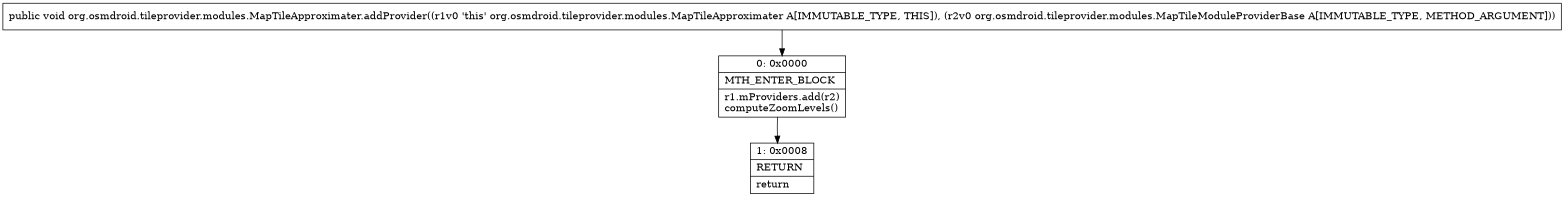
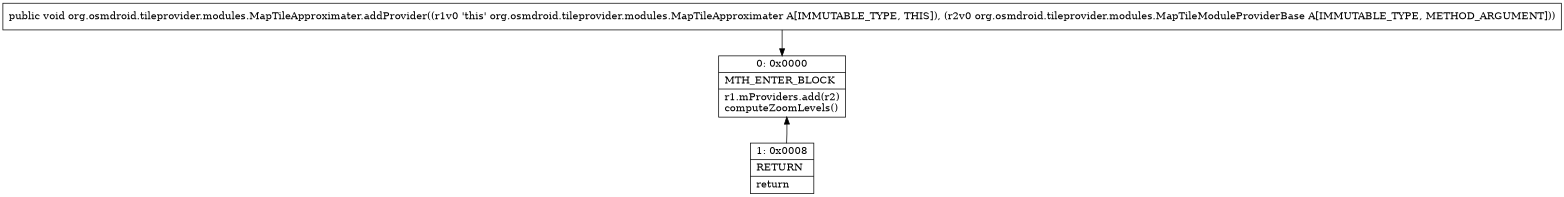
edge "0: 0x0000" -> "1: 0x0008": reversed
